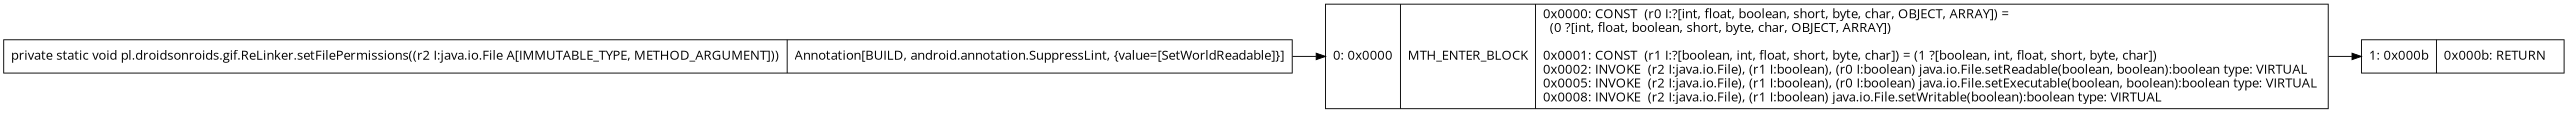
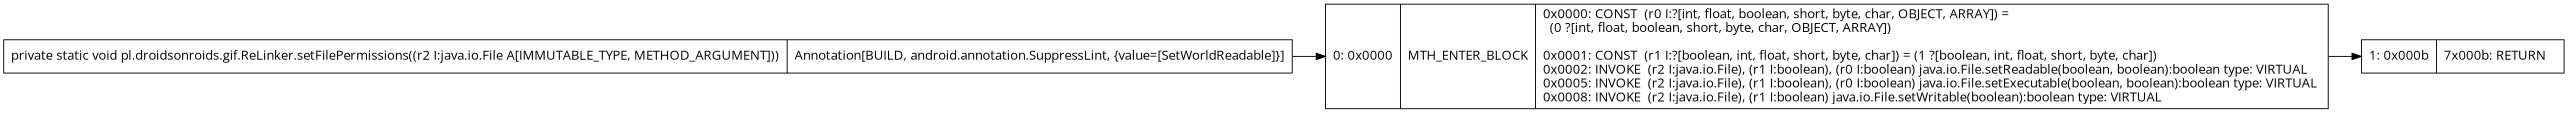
node "1: 0x000b": text "0x000b: RETURN" -> "7x000b: RETURN"
